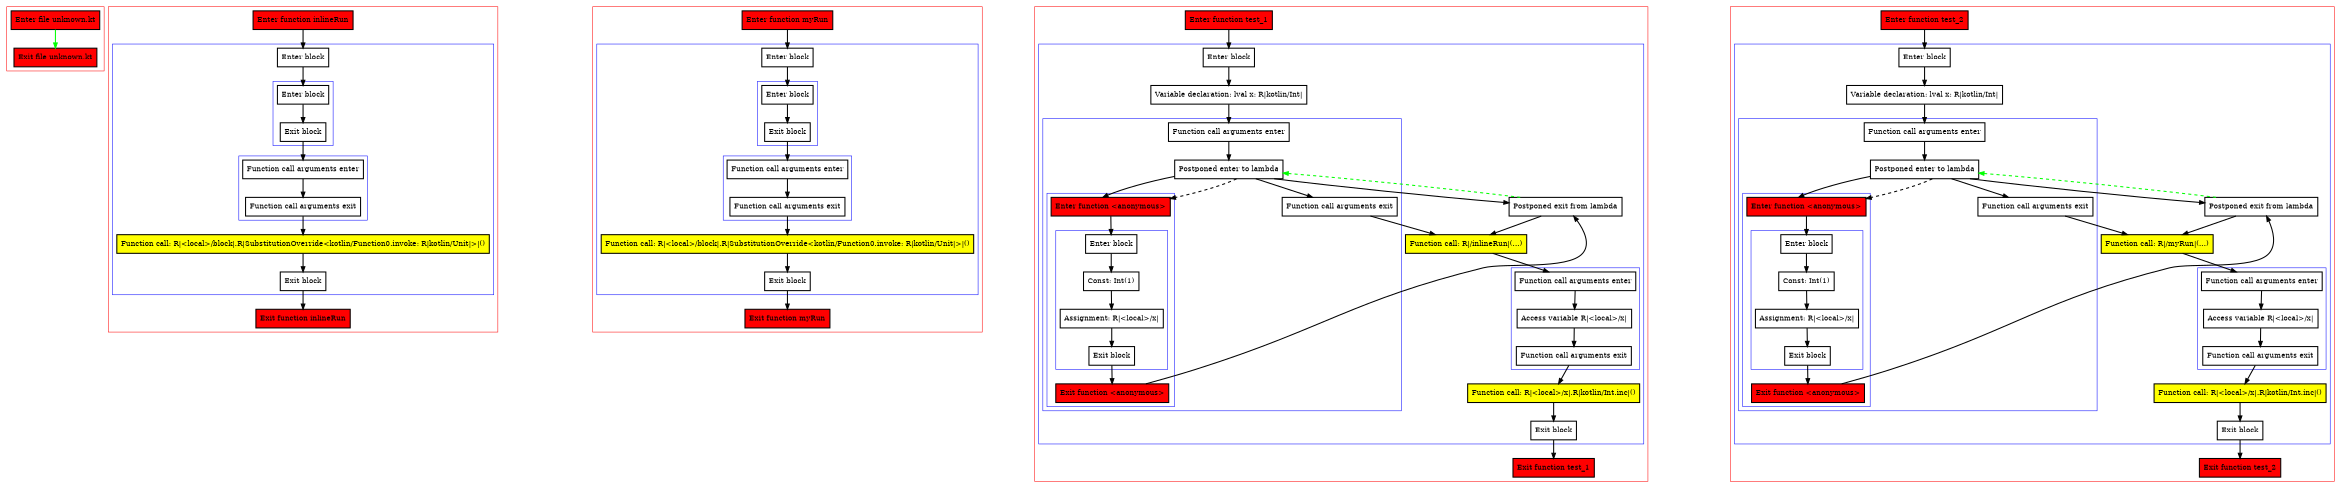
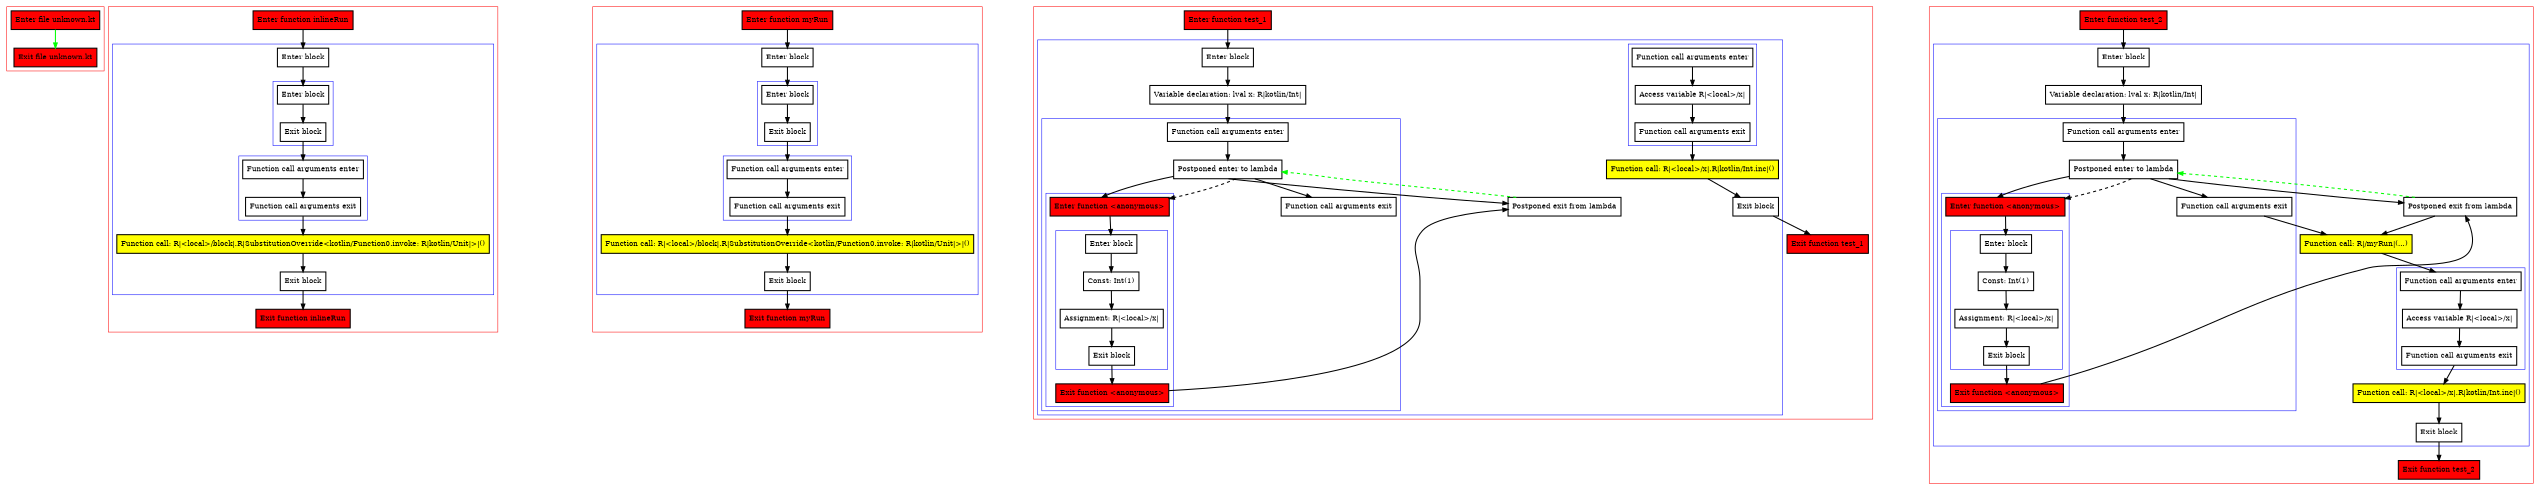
node "Function call: R|/inlineRun|(...)": removed
